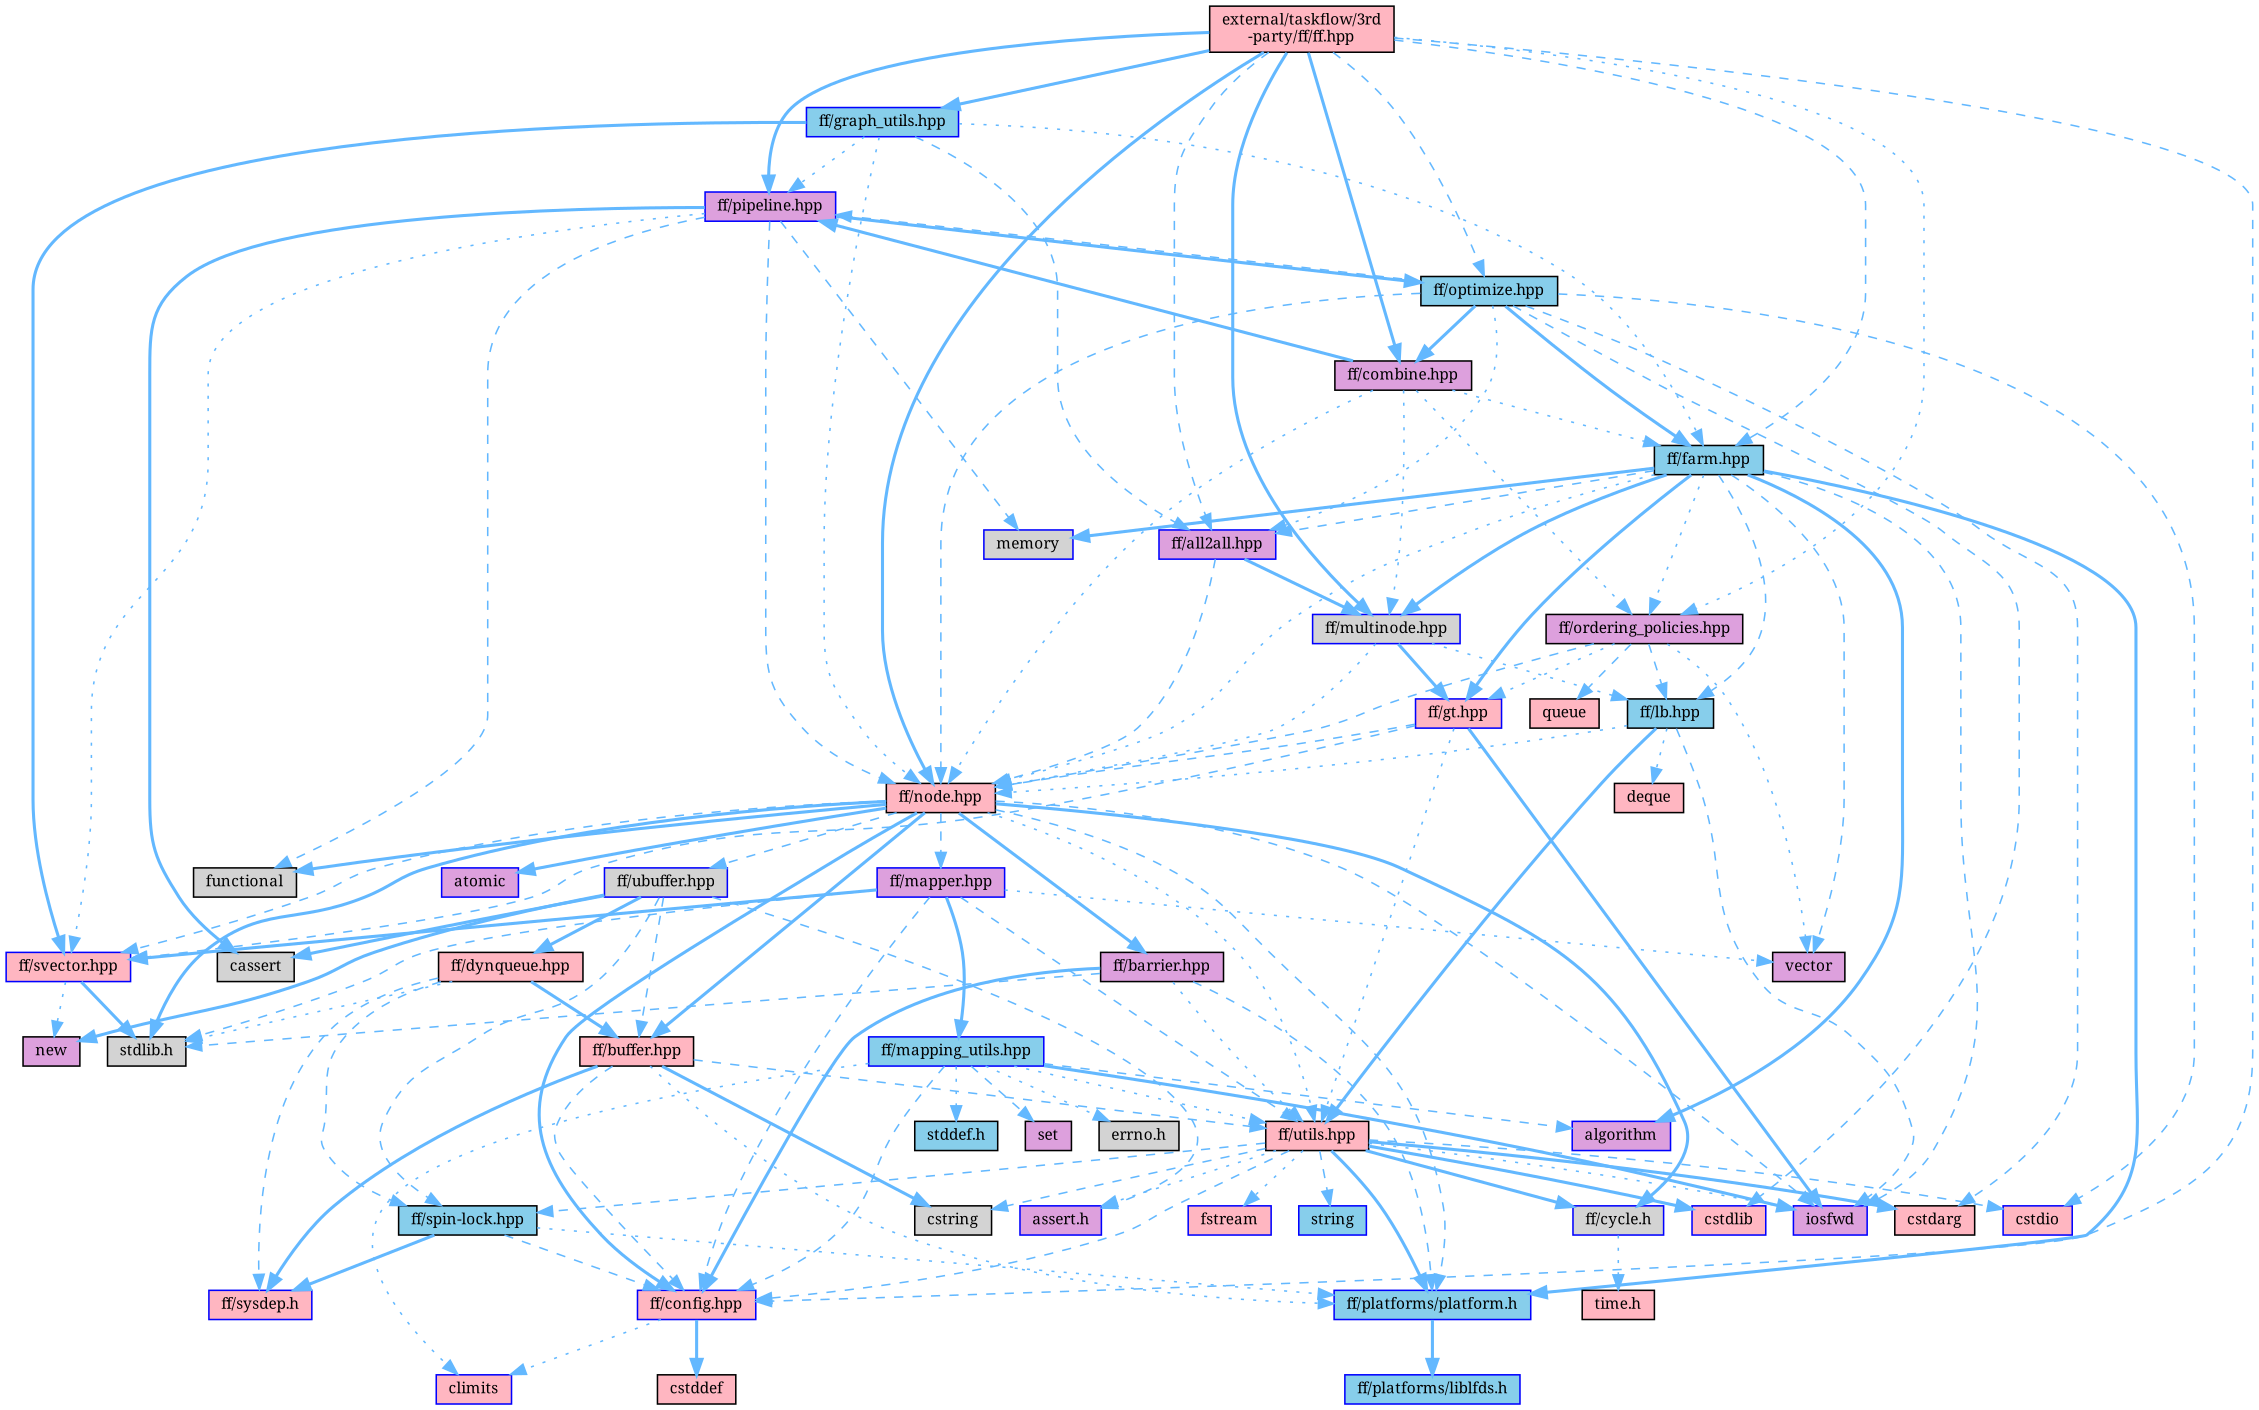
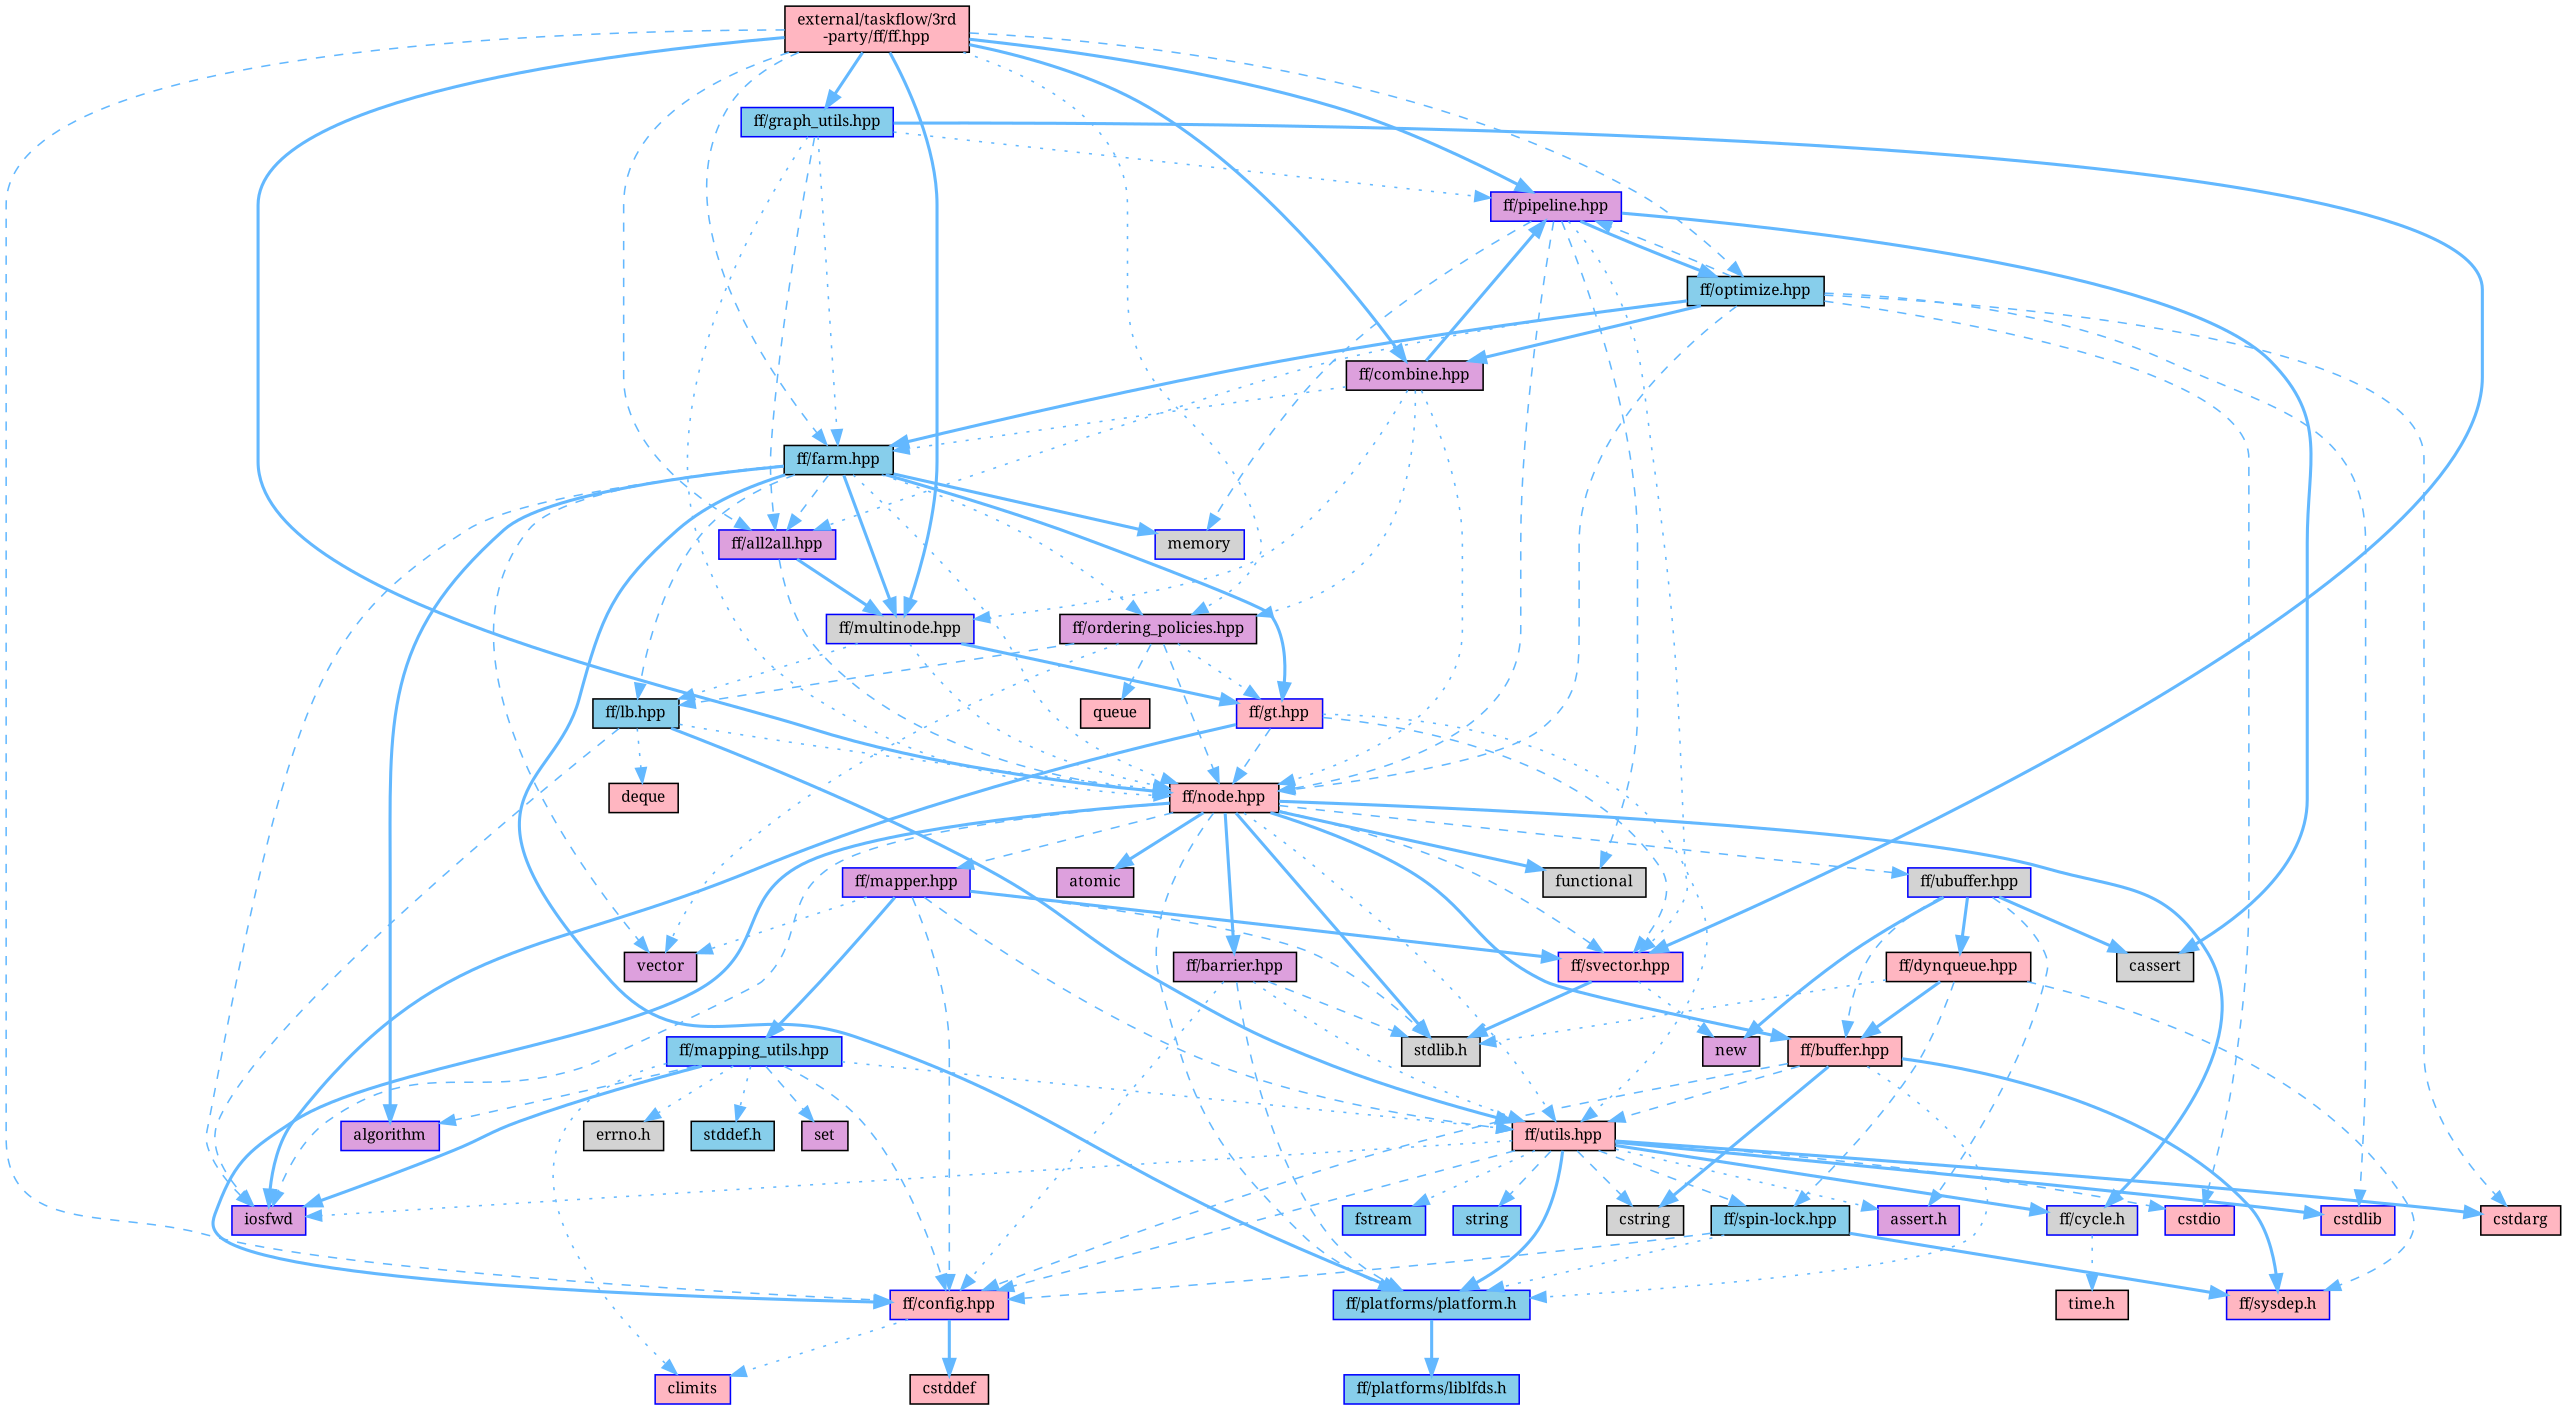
node "atomic": color blue -> black
edge "ff/ubuffer.hpp" -> "ff/spin-lock.hpp": removed
edge "ff/barrier.hpp" -> "ff/config.hpp": style bold -> dotted
node "fstream": fillcolor lightpink -> skyblue
